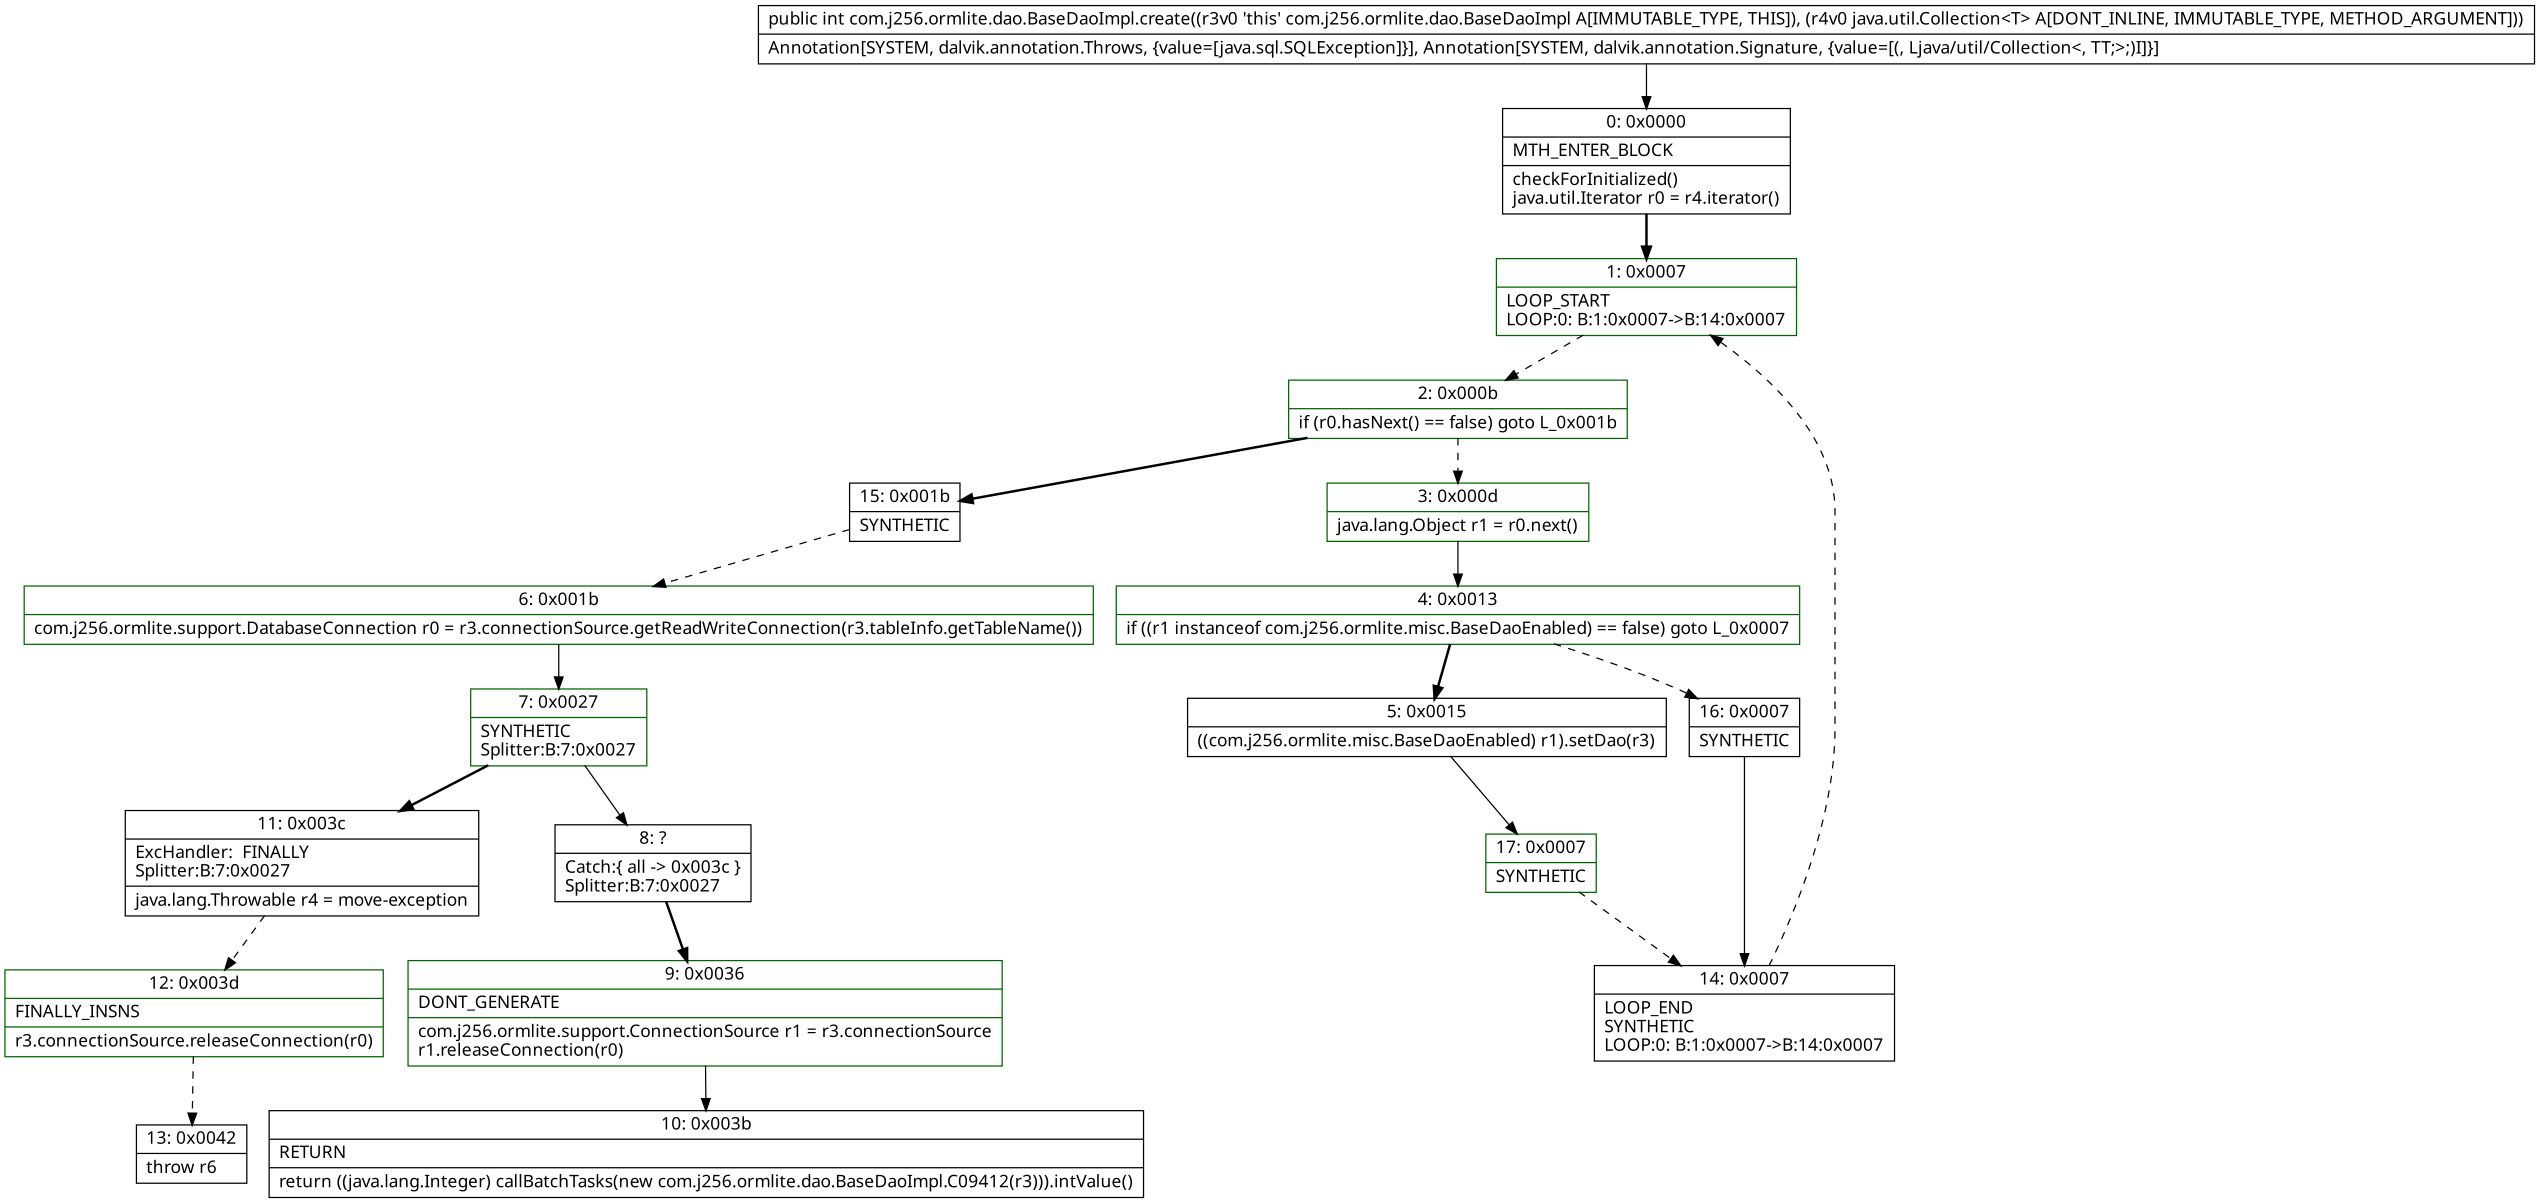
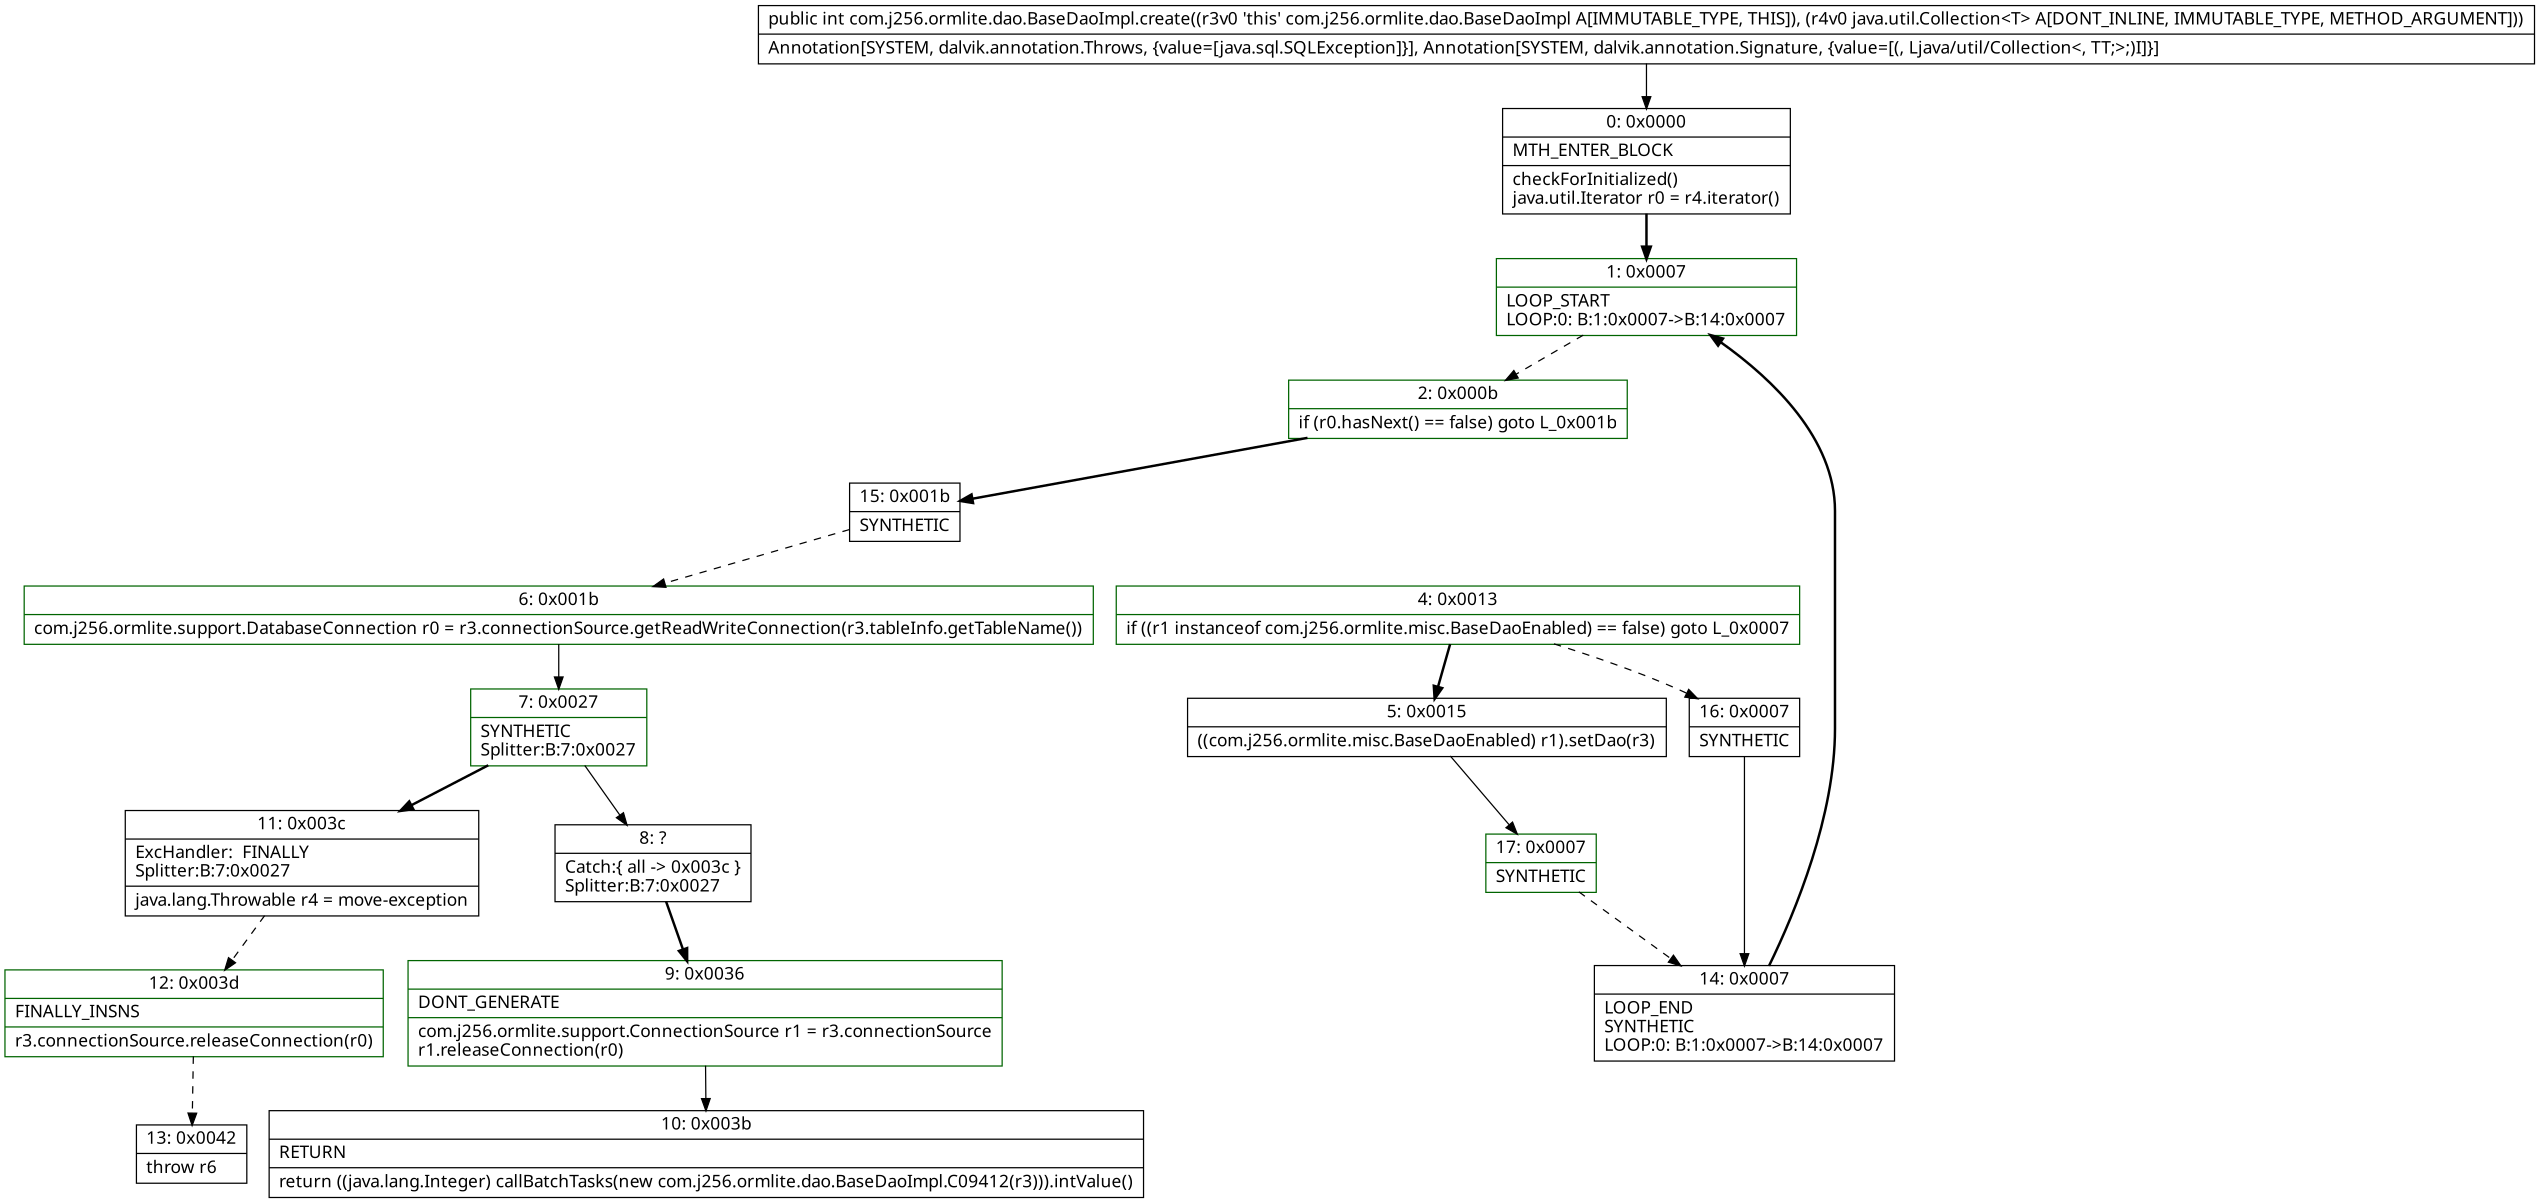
node "3: 0x000d": removed
edge "14: 0x0007" -> "1: 0x0007": style dashed -> bold
